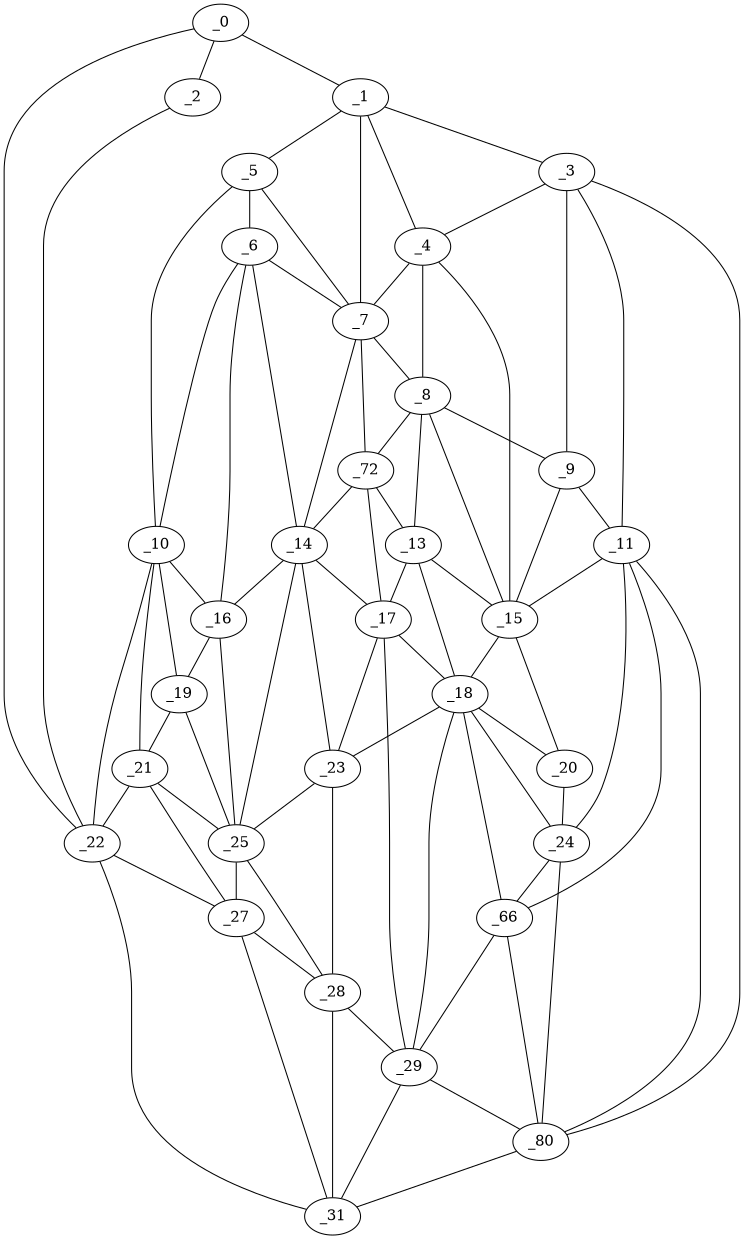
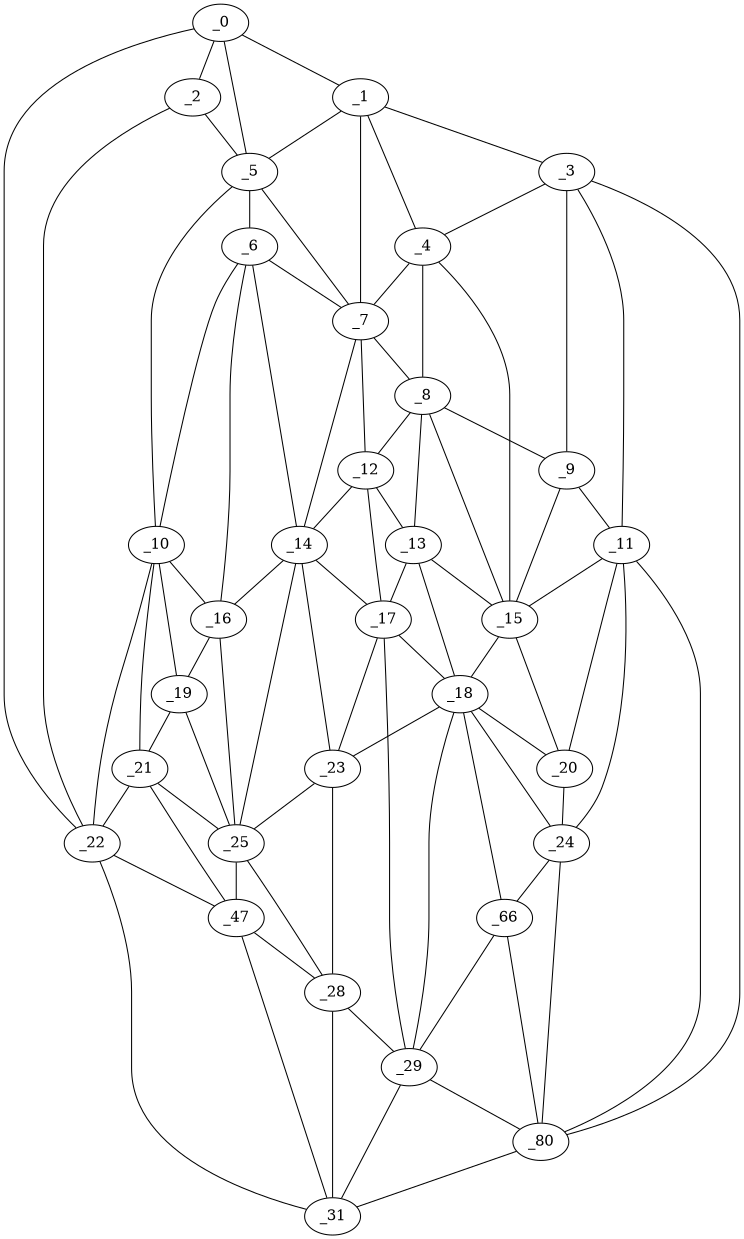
edge "_0" -- "_5": added
edge "_2" -- "_5": added
node "_72": label "_72" -> "_12"
edge "_11" -- "_66": now "_11" -- "_20"
node "_27": label "_27" -> "_47"
